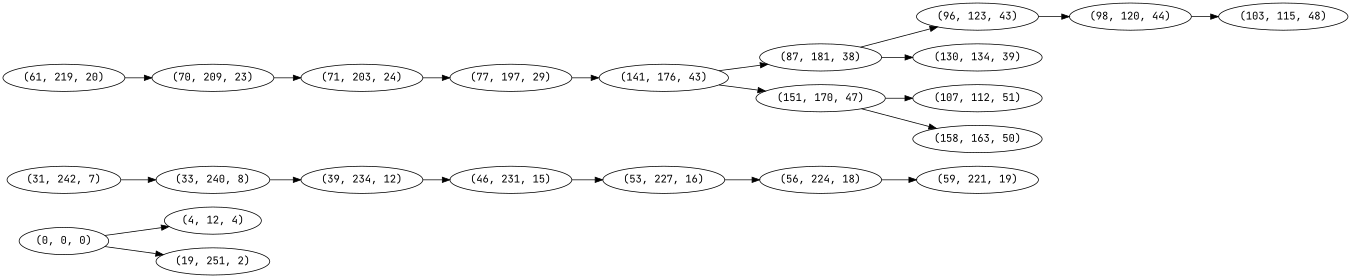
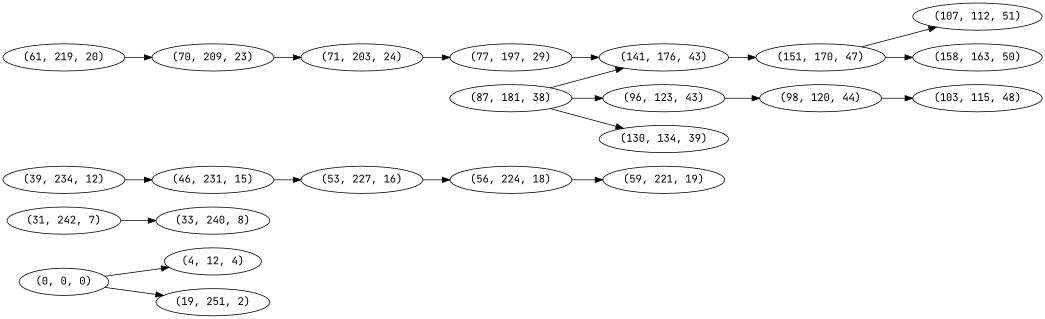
edge "(141, 176, 43)" -> "(87, 181, 38)": reversed
edge "(33, 240, 8)" -> "(39, 234, 12)": removed
